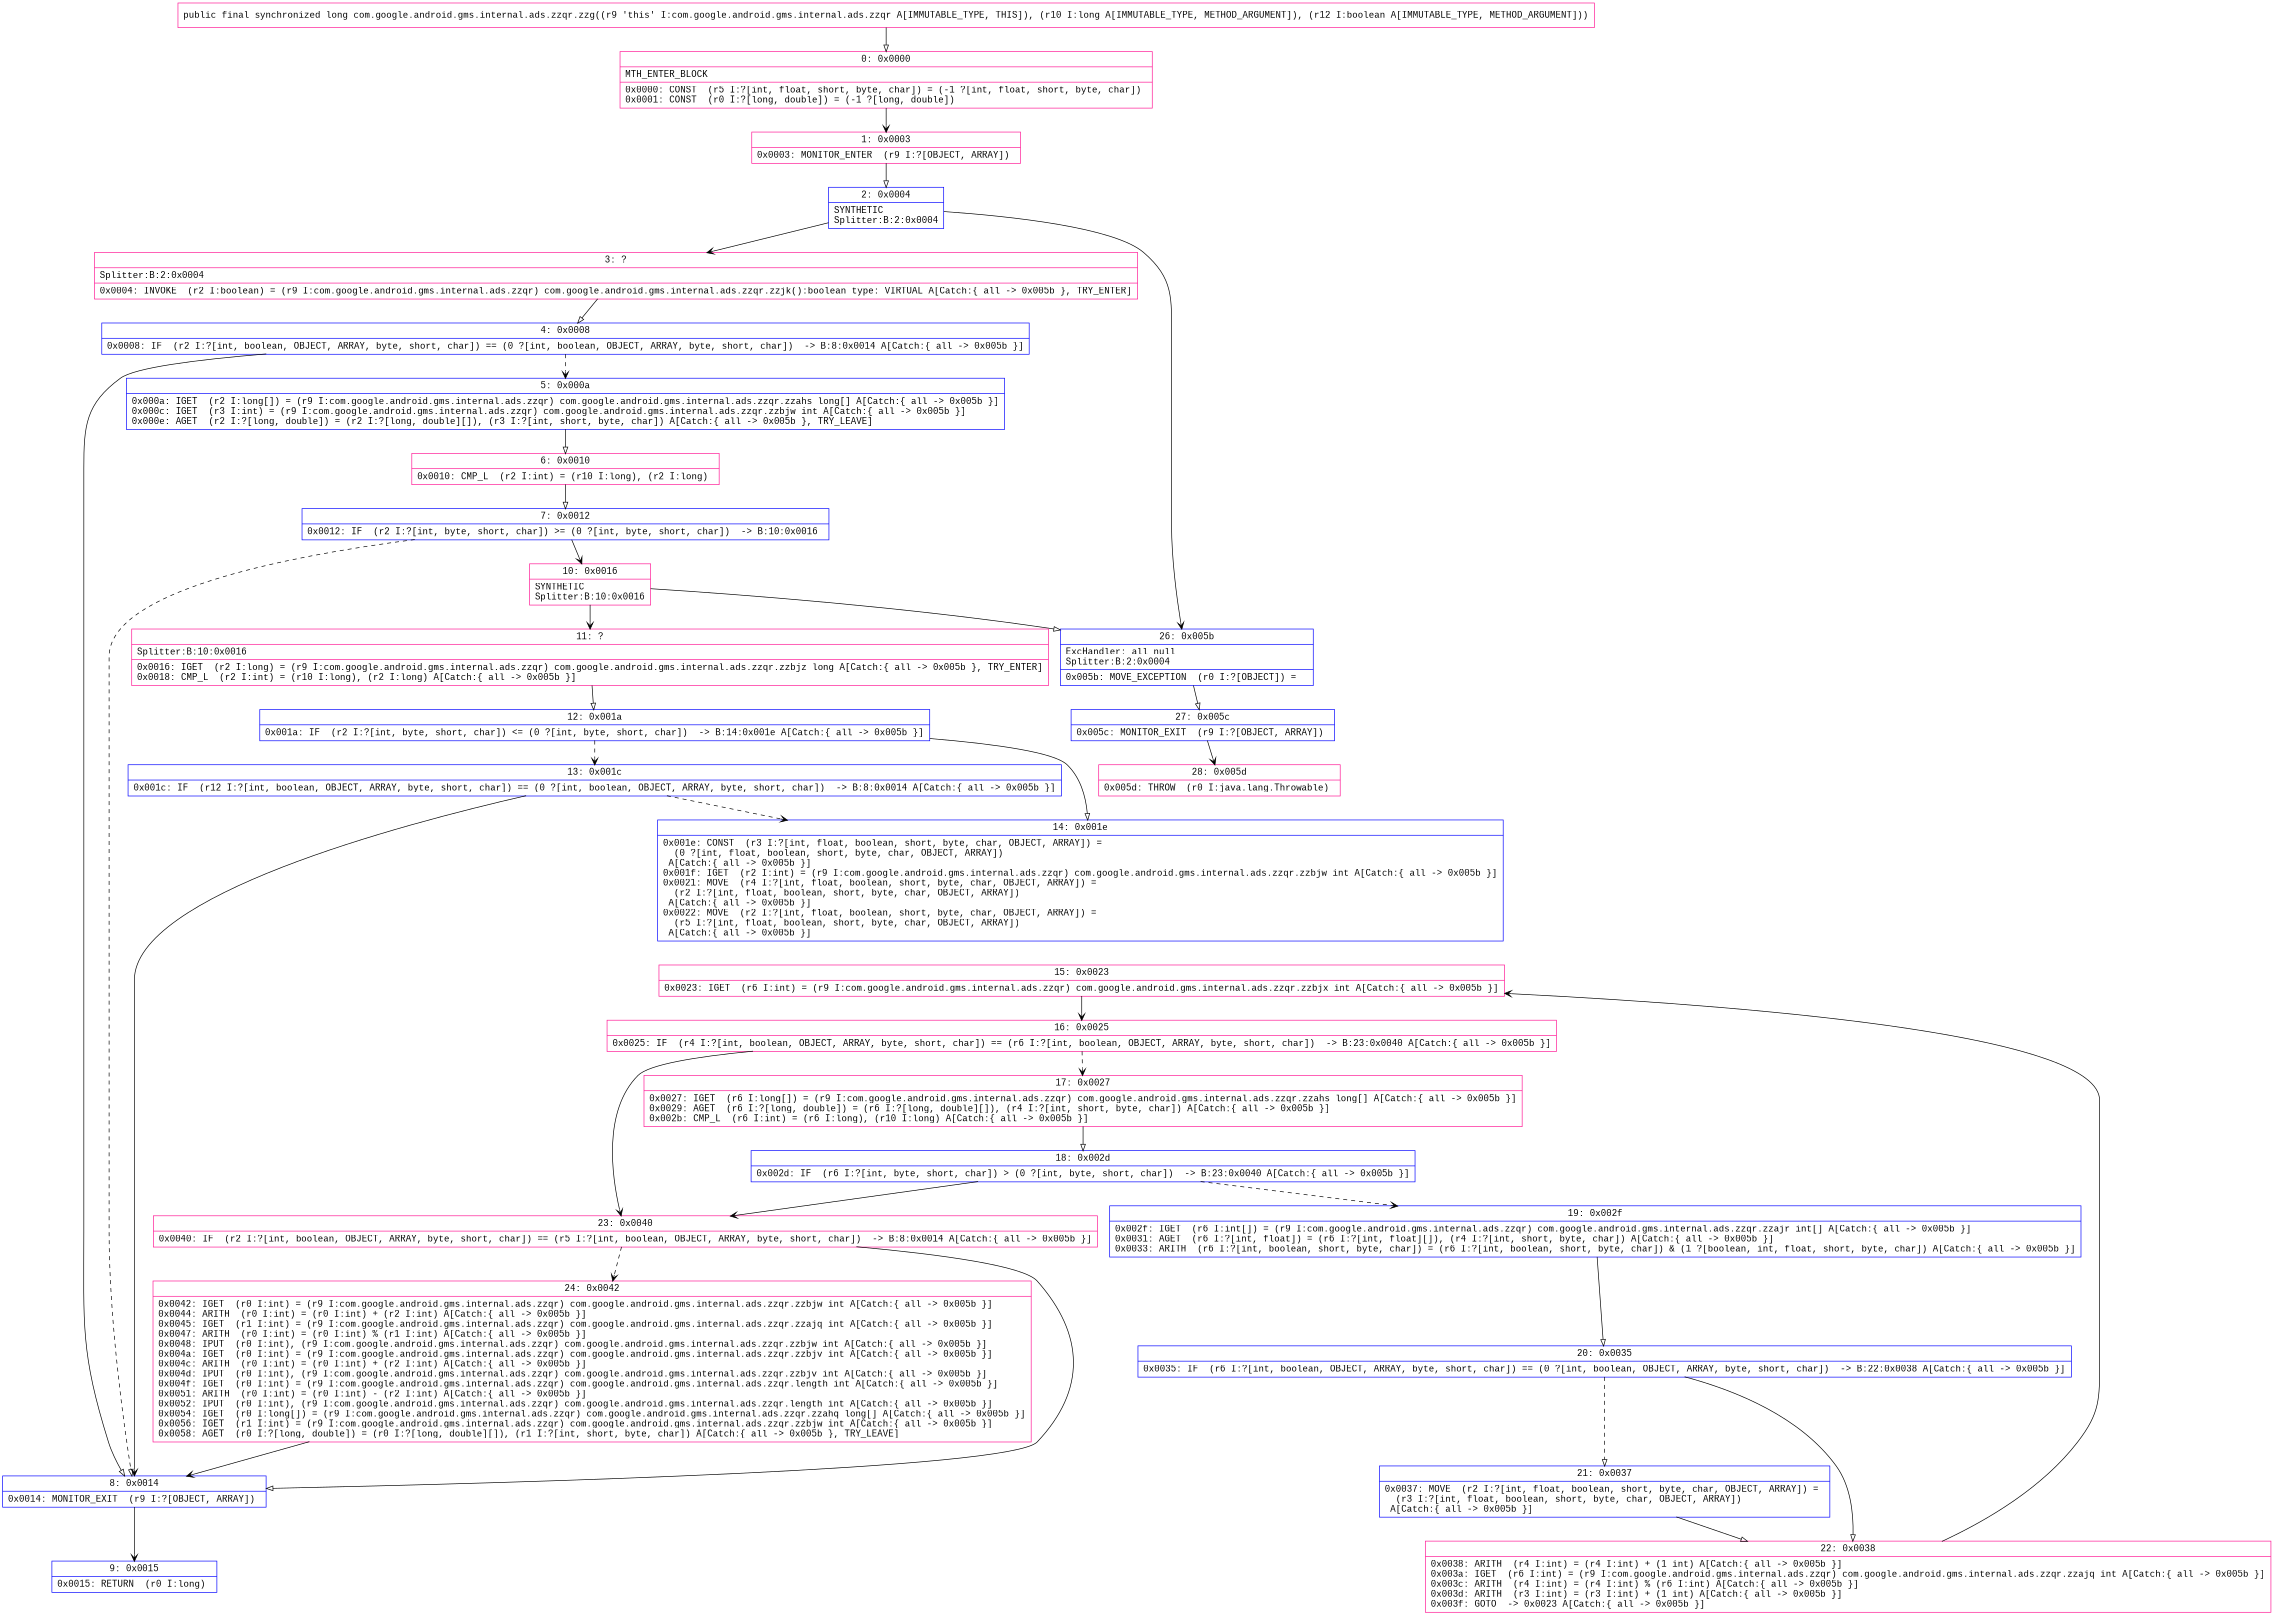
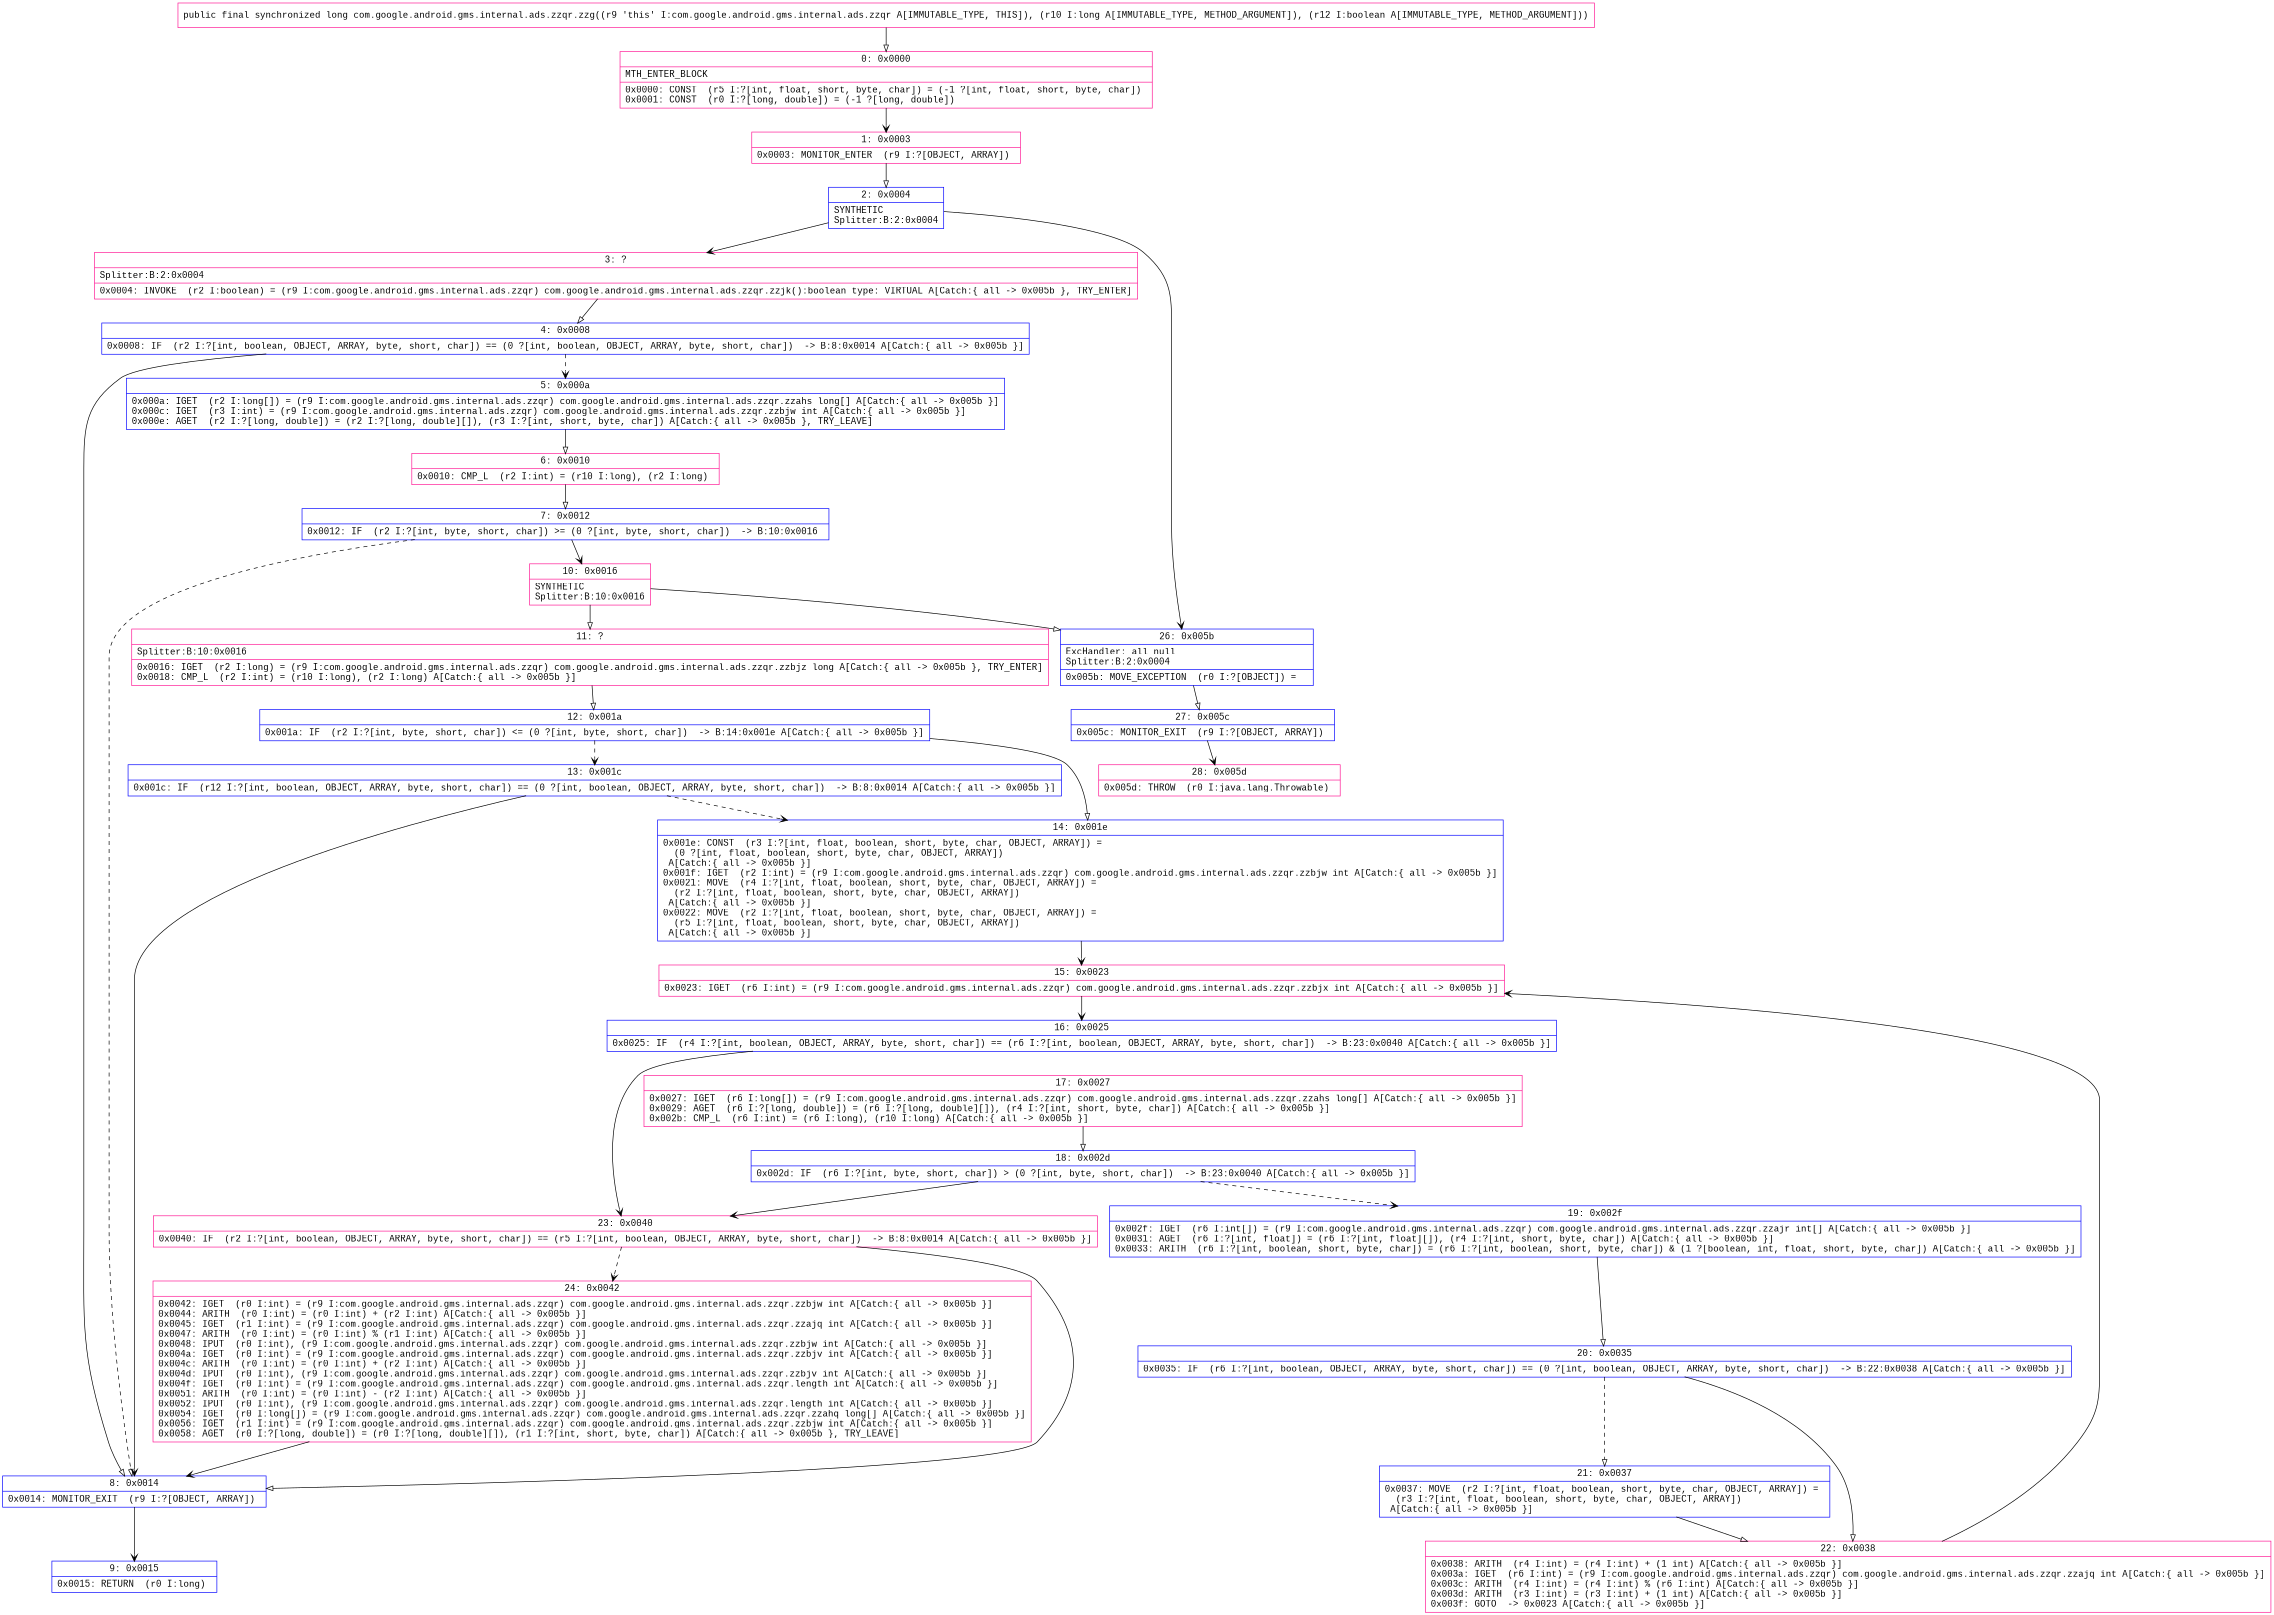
edge "10: 0x0016" -> "11: ?": arrowhead vee -> onormal
edge "14: 0x001e" -> "15: 0x0023": added
node "16: 0x0025": color deeppink -> blue
edge "16: 0x0025" -> "17: 0x0027": removed
